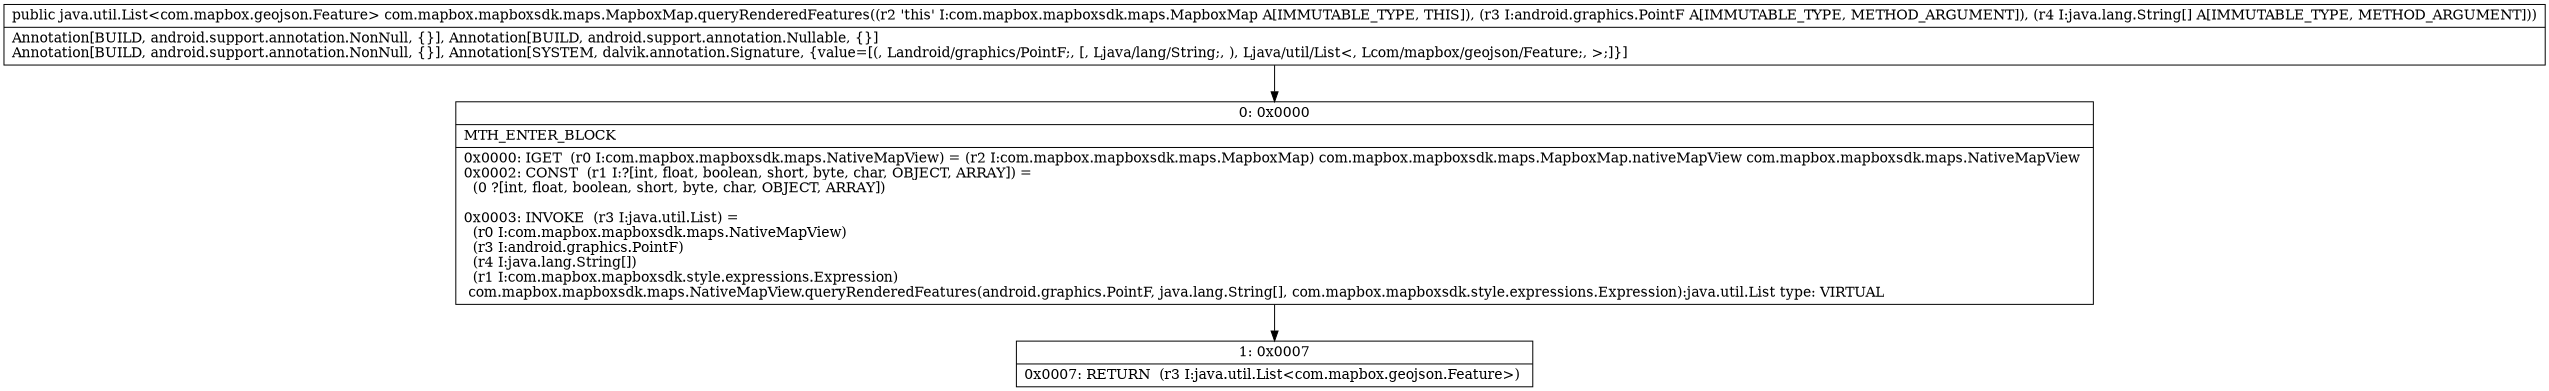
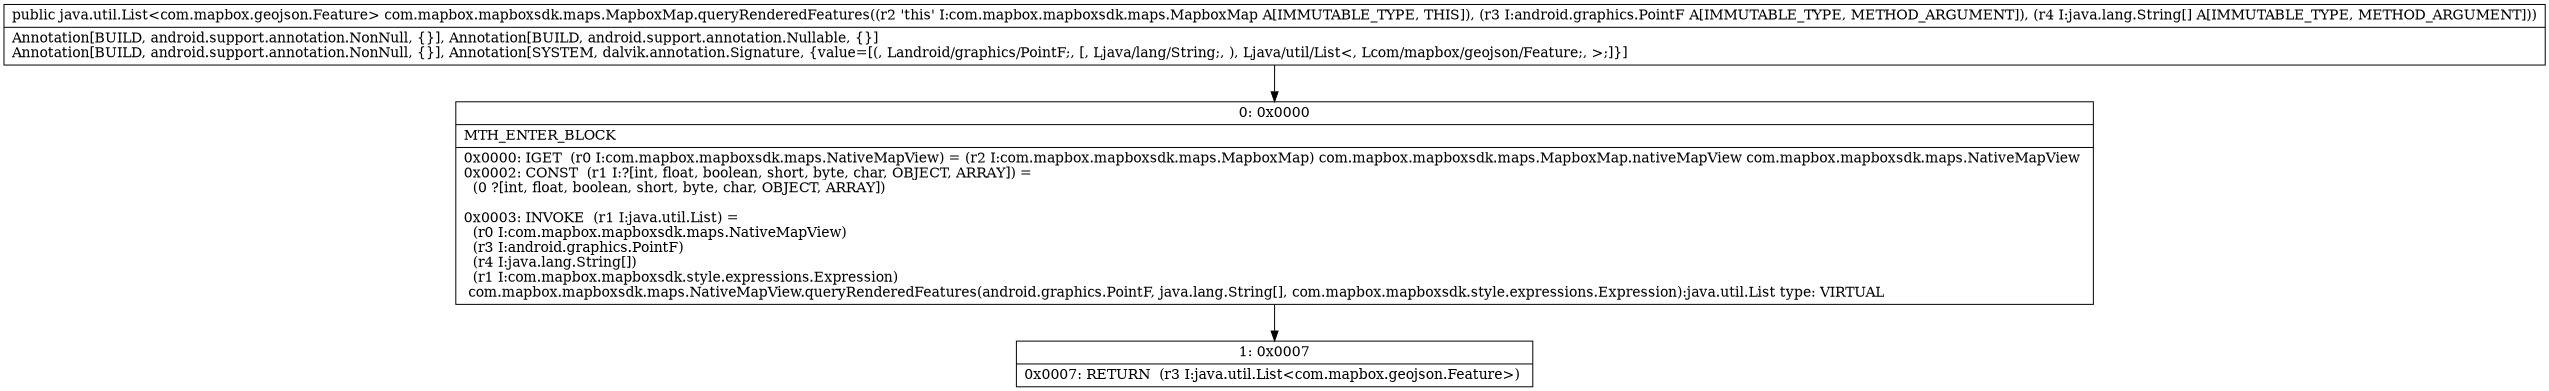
node "0: 0x0000": text "0x0003: INVOKE  (r3 I:java.util.List) =" -> "0x0003: INVOKE  (r1 I:java.util.List) ="
